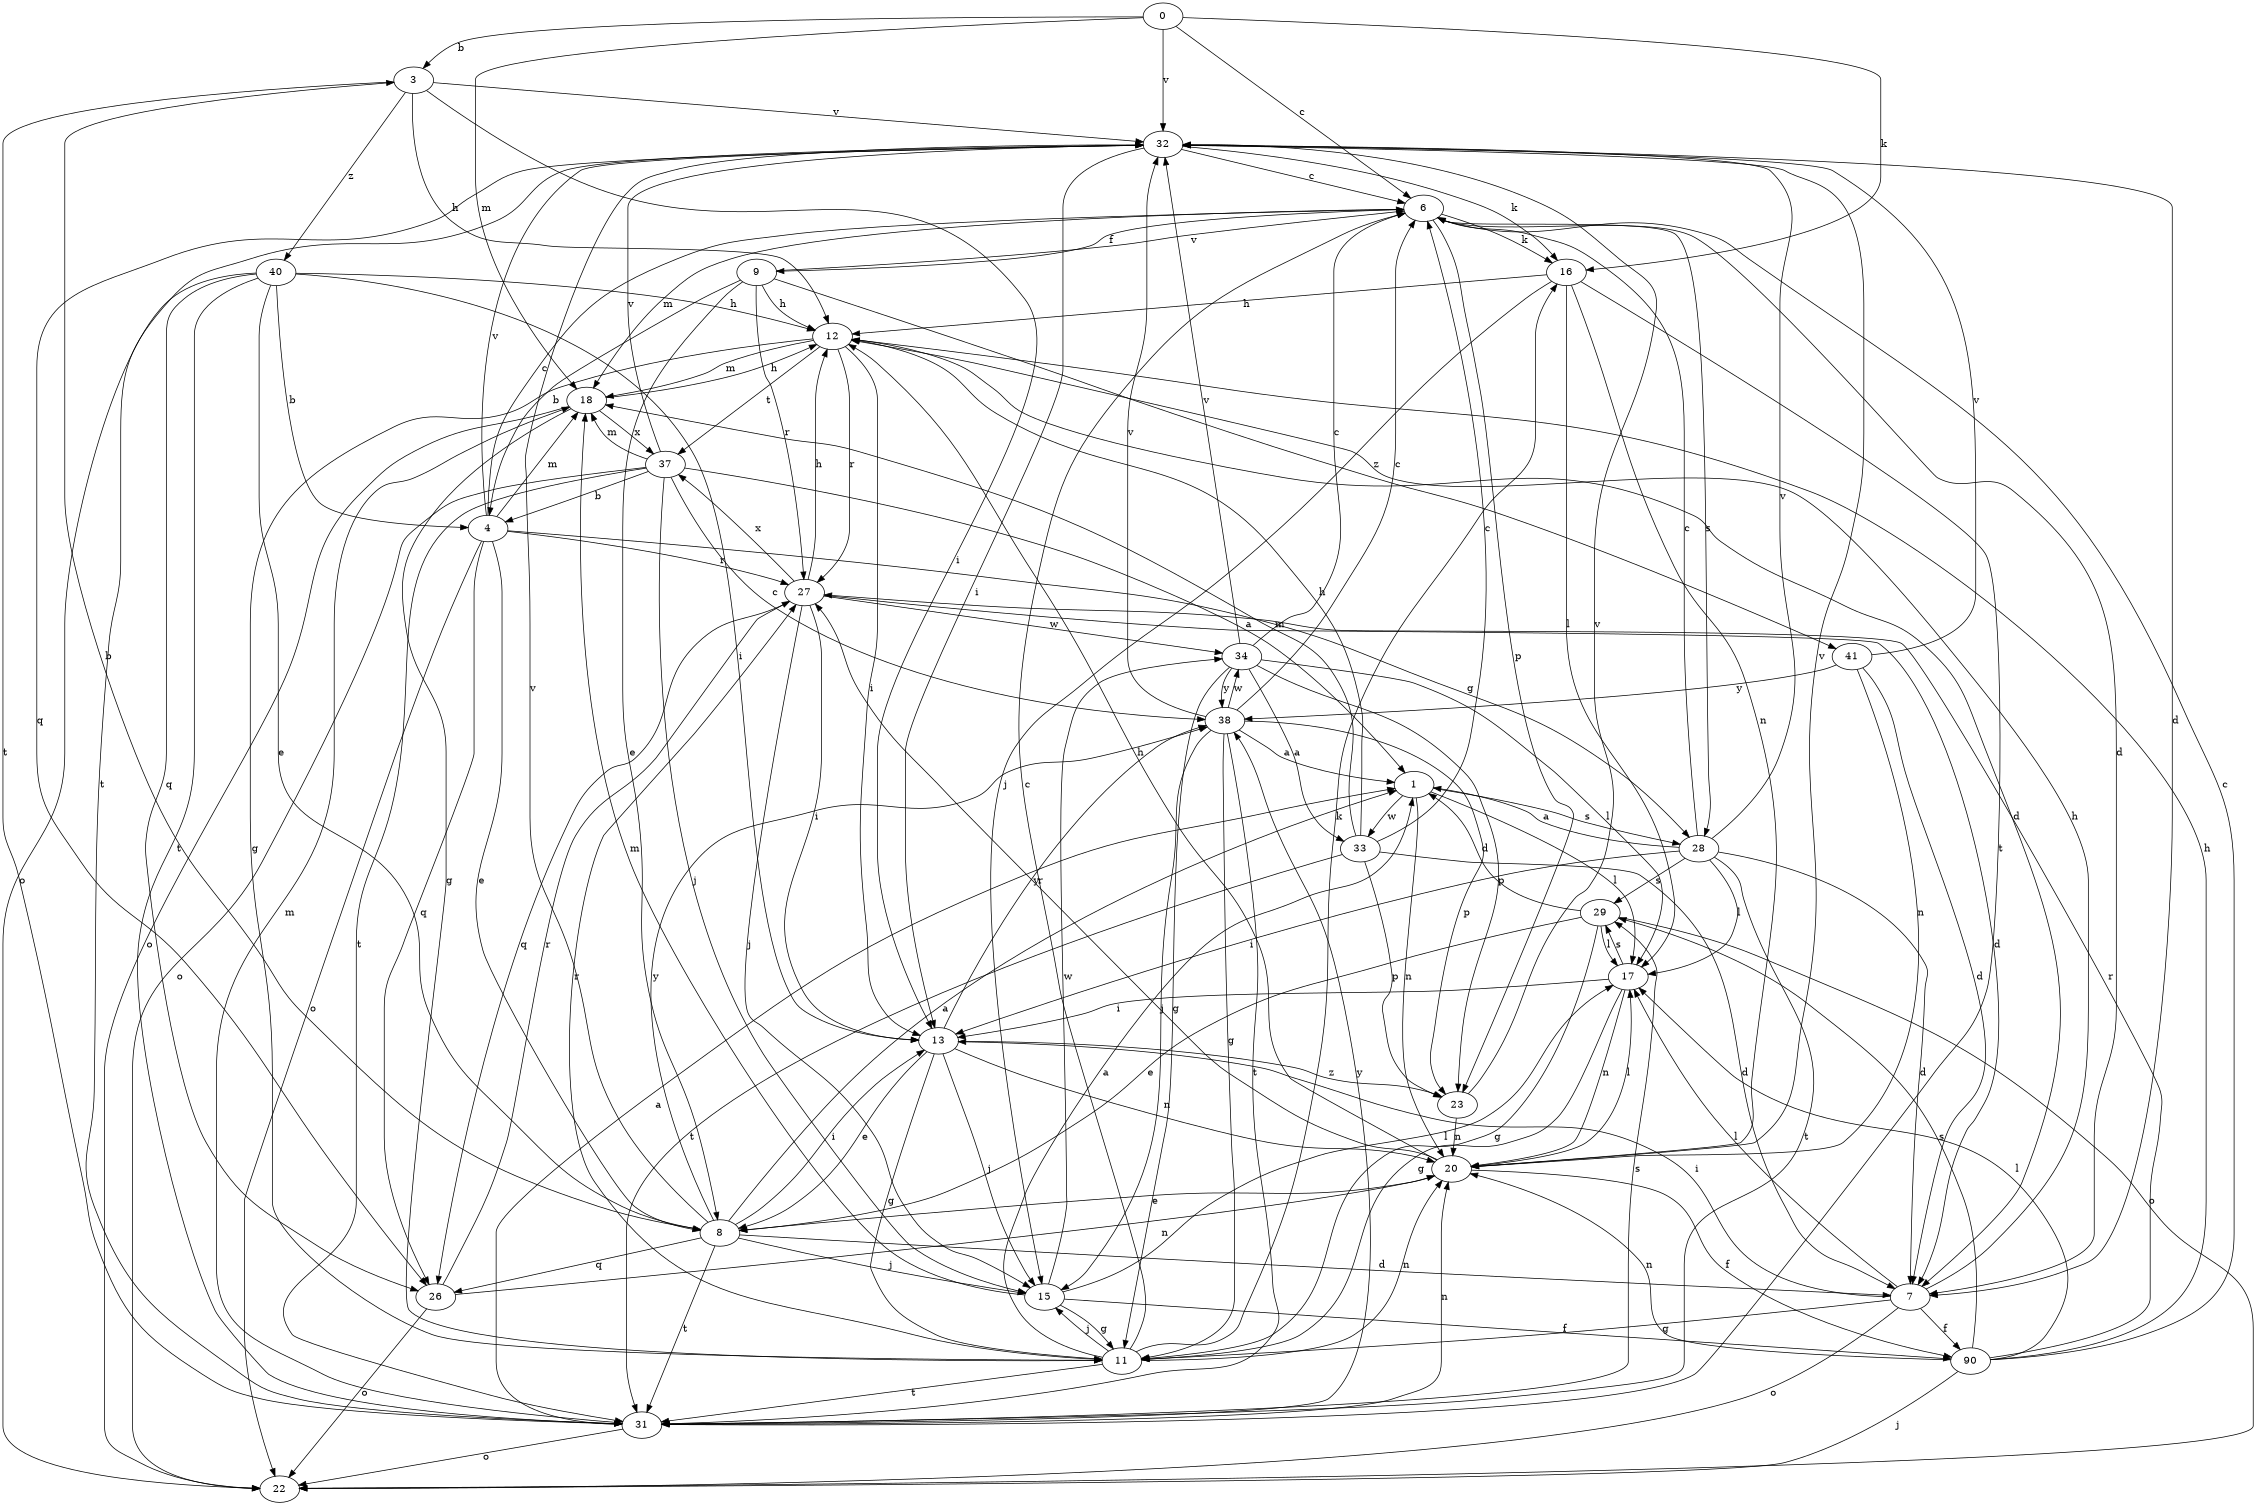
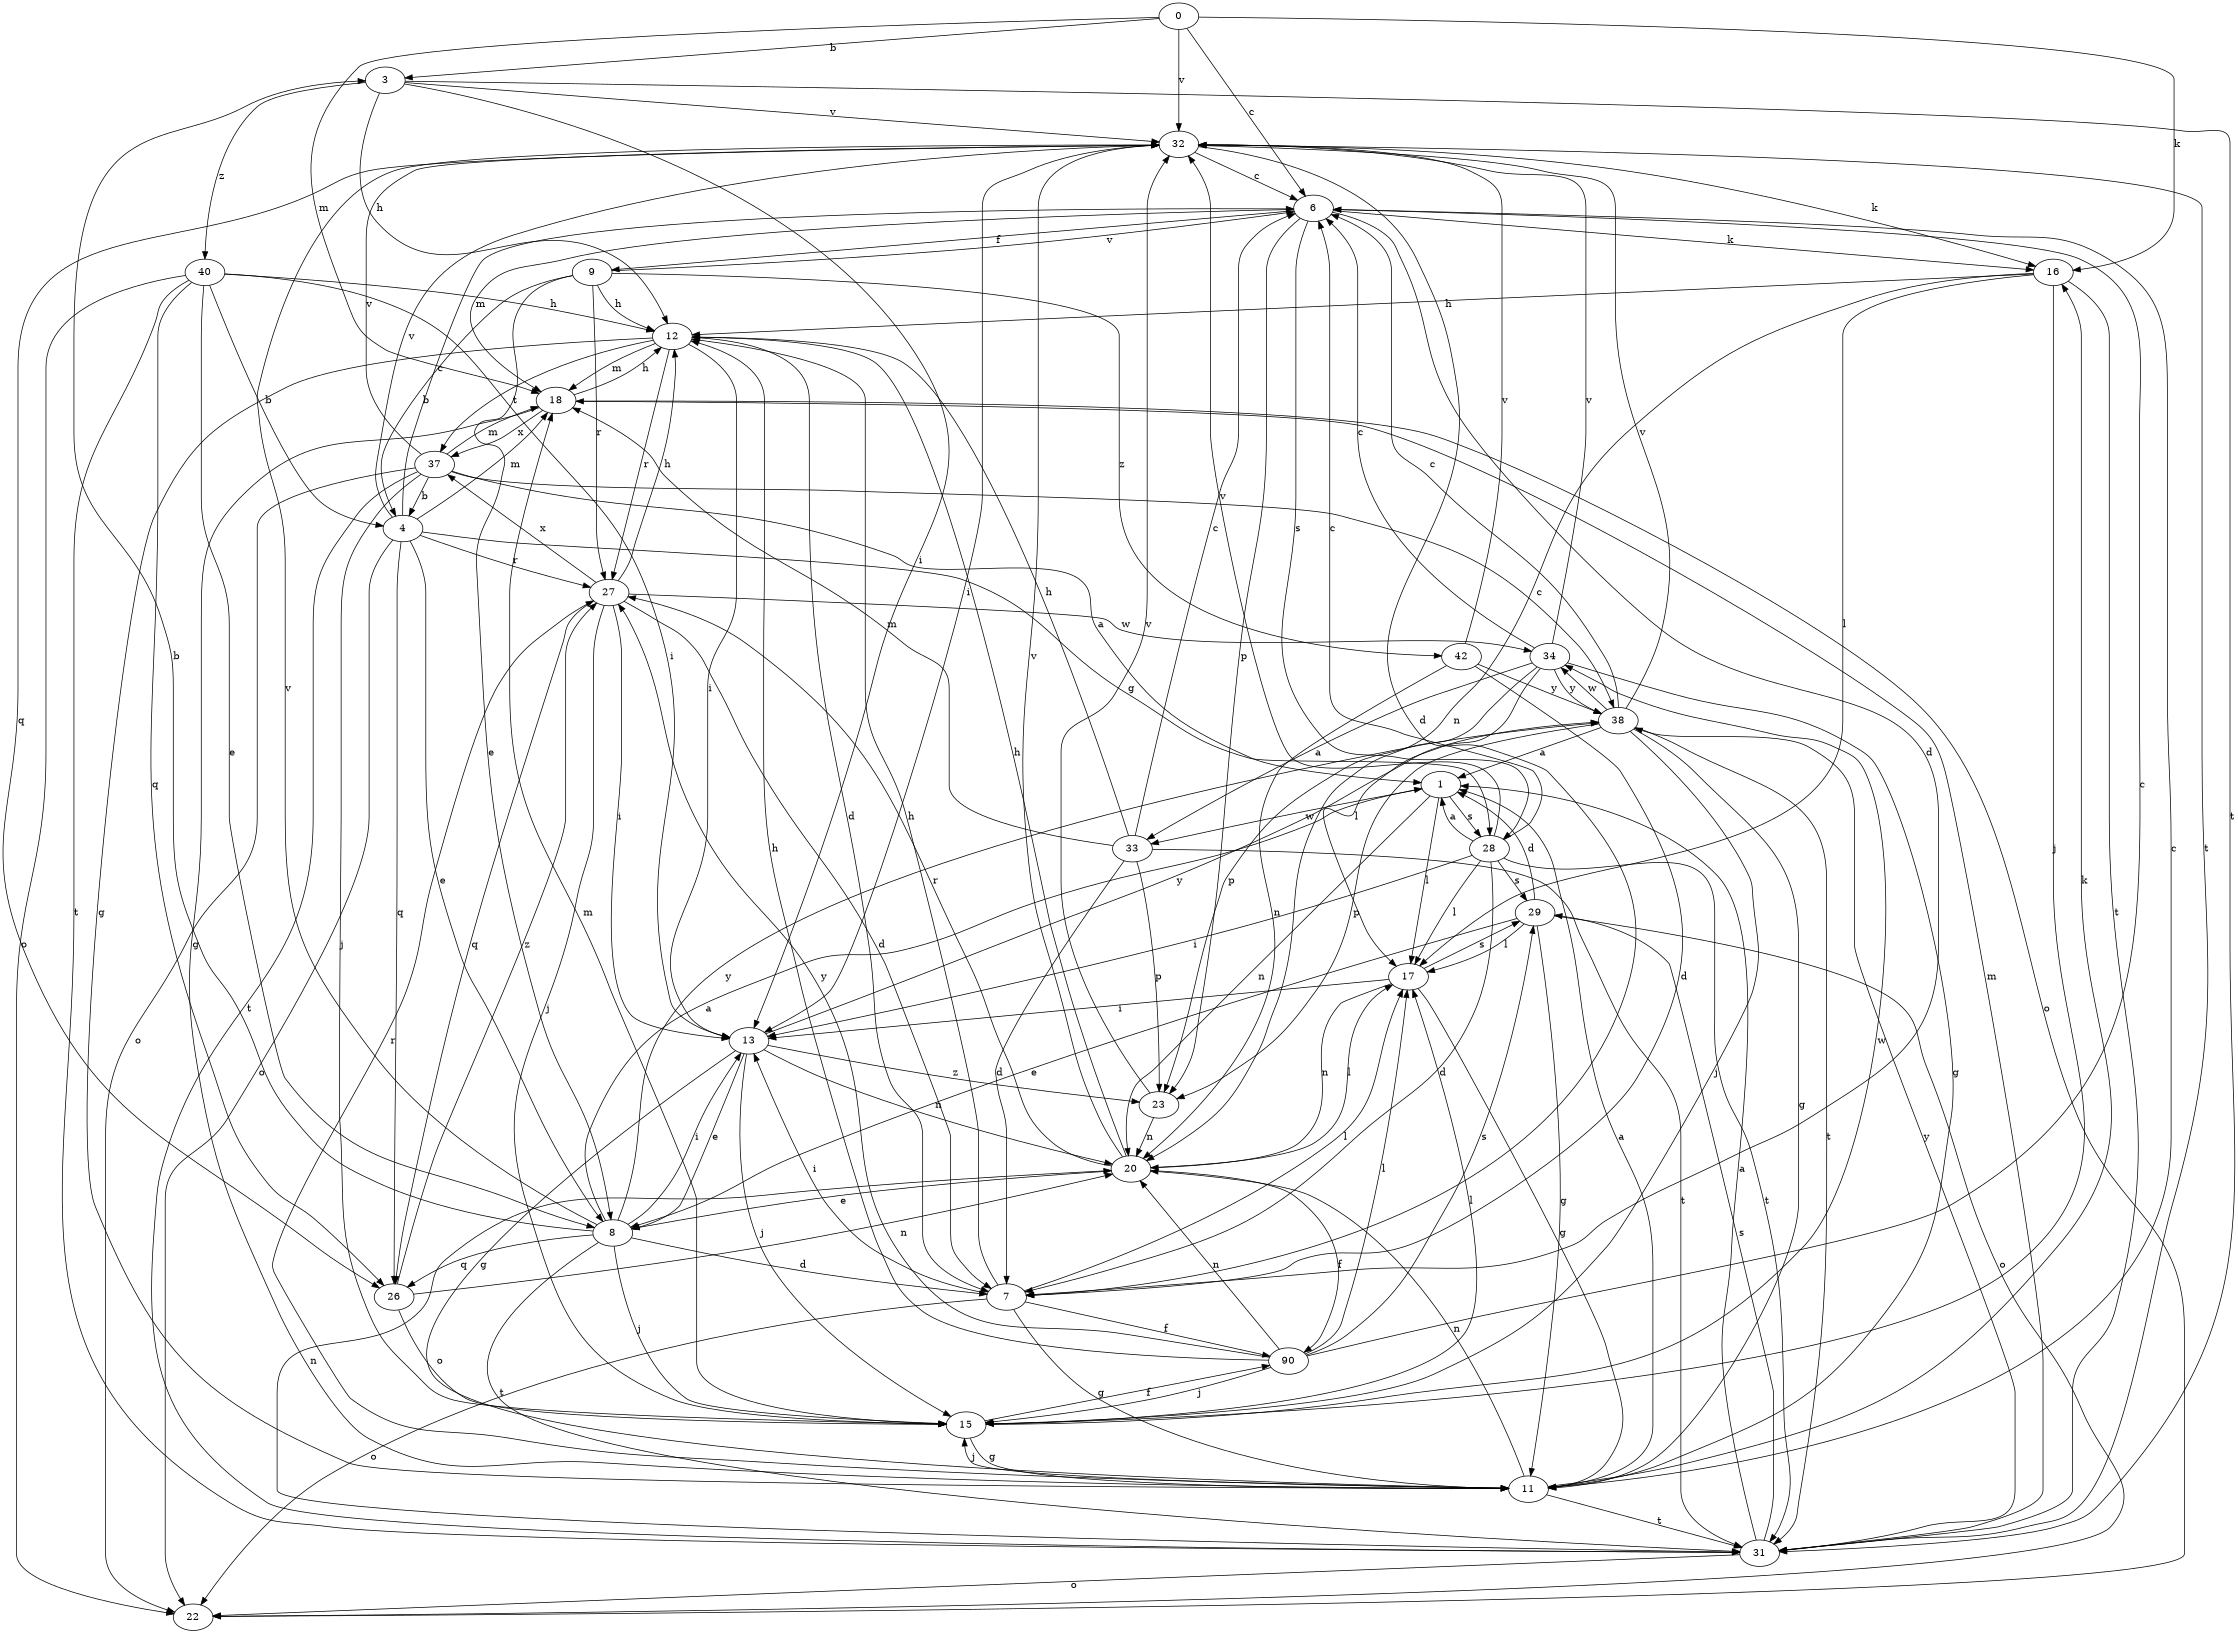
node "41": label "41" -> "42"
edge "26" -> "27": label "r" -> "z"
edge "90" -> "27": label "r" -> "y"
edge "26" -> "22": now "26" -> "15"
edge "90" -> "22": now "90" -> "15"
